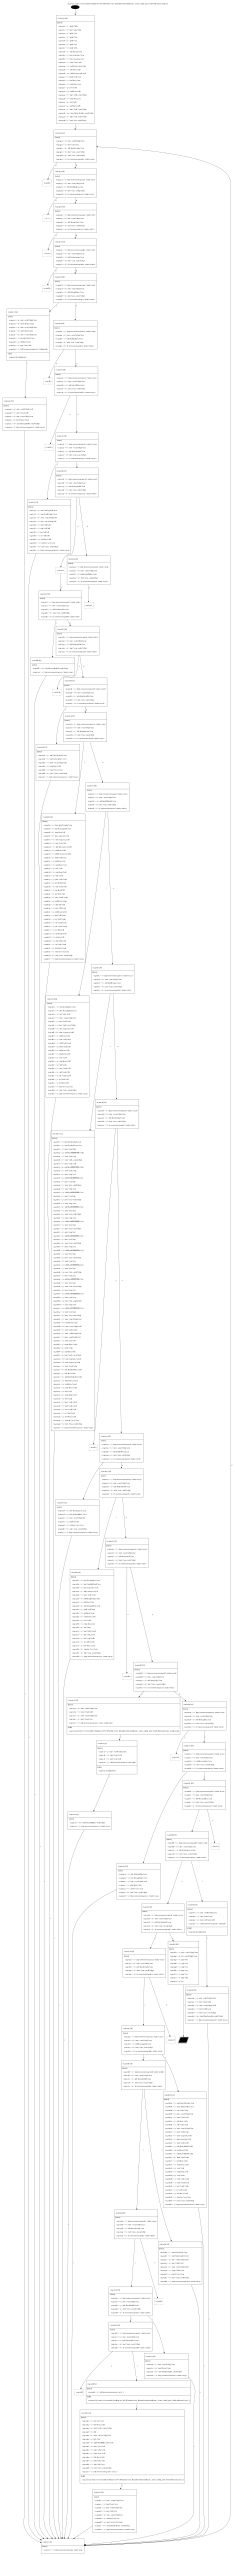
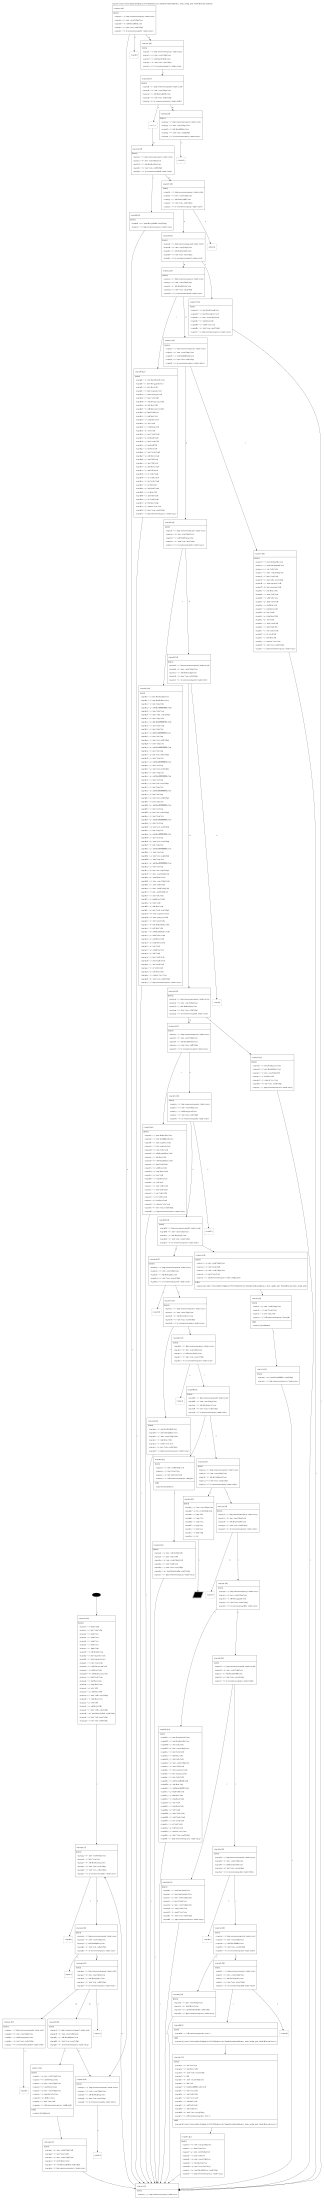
edge "0x4014ac [28]" -> "0x4014c8 [28]": now "0x401490 [28]" -> "0x4014c8 [28]"
edge "0x4014e4 [28]" -> "0x401500 [28]": reversed
node "0x4017e2 [53]": removed
